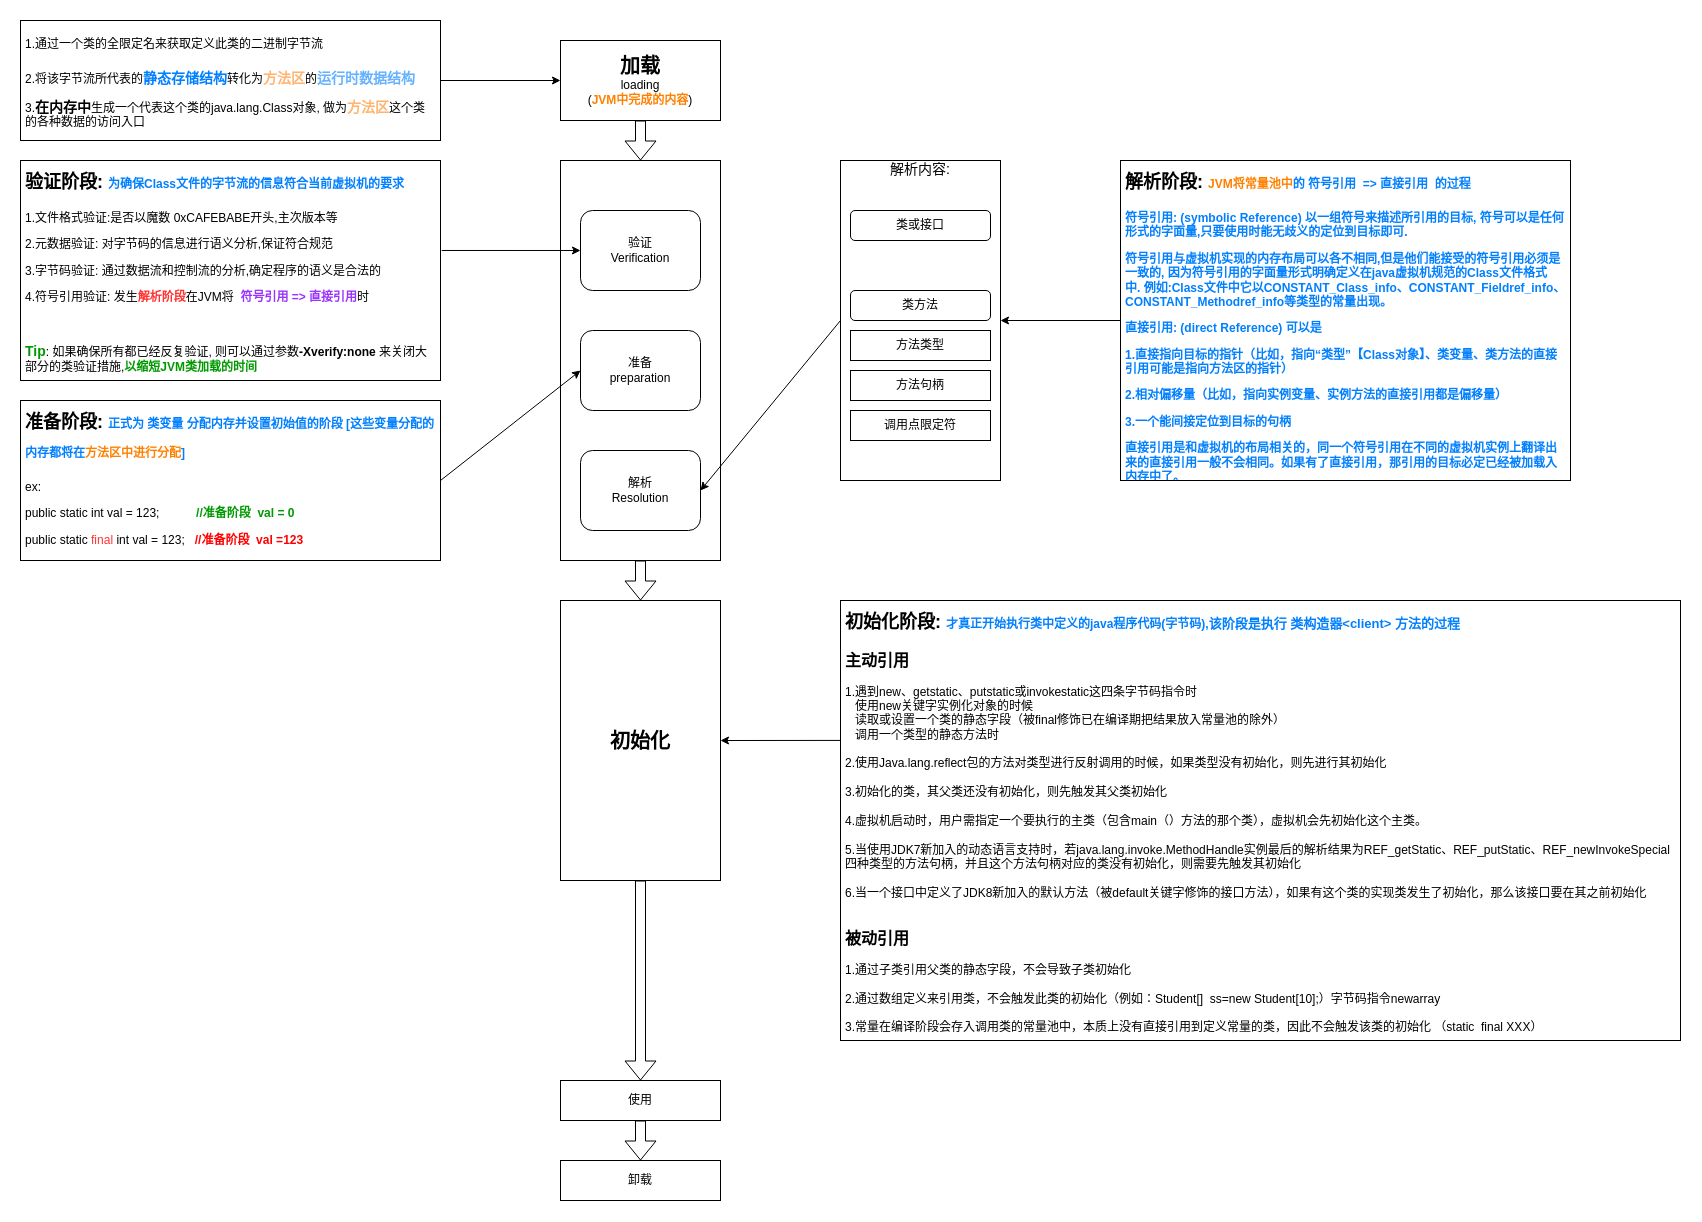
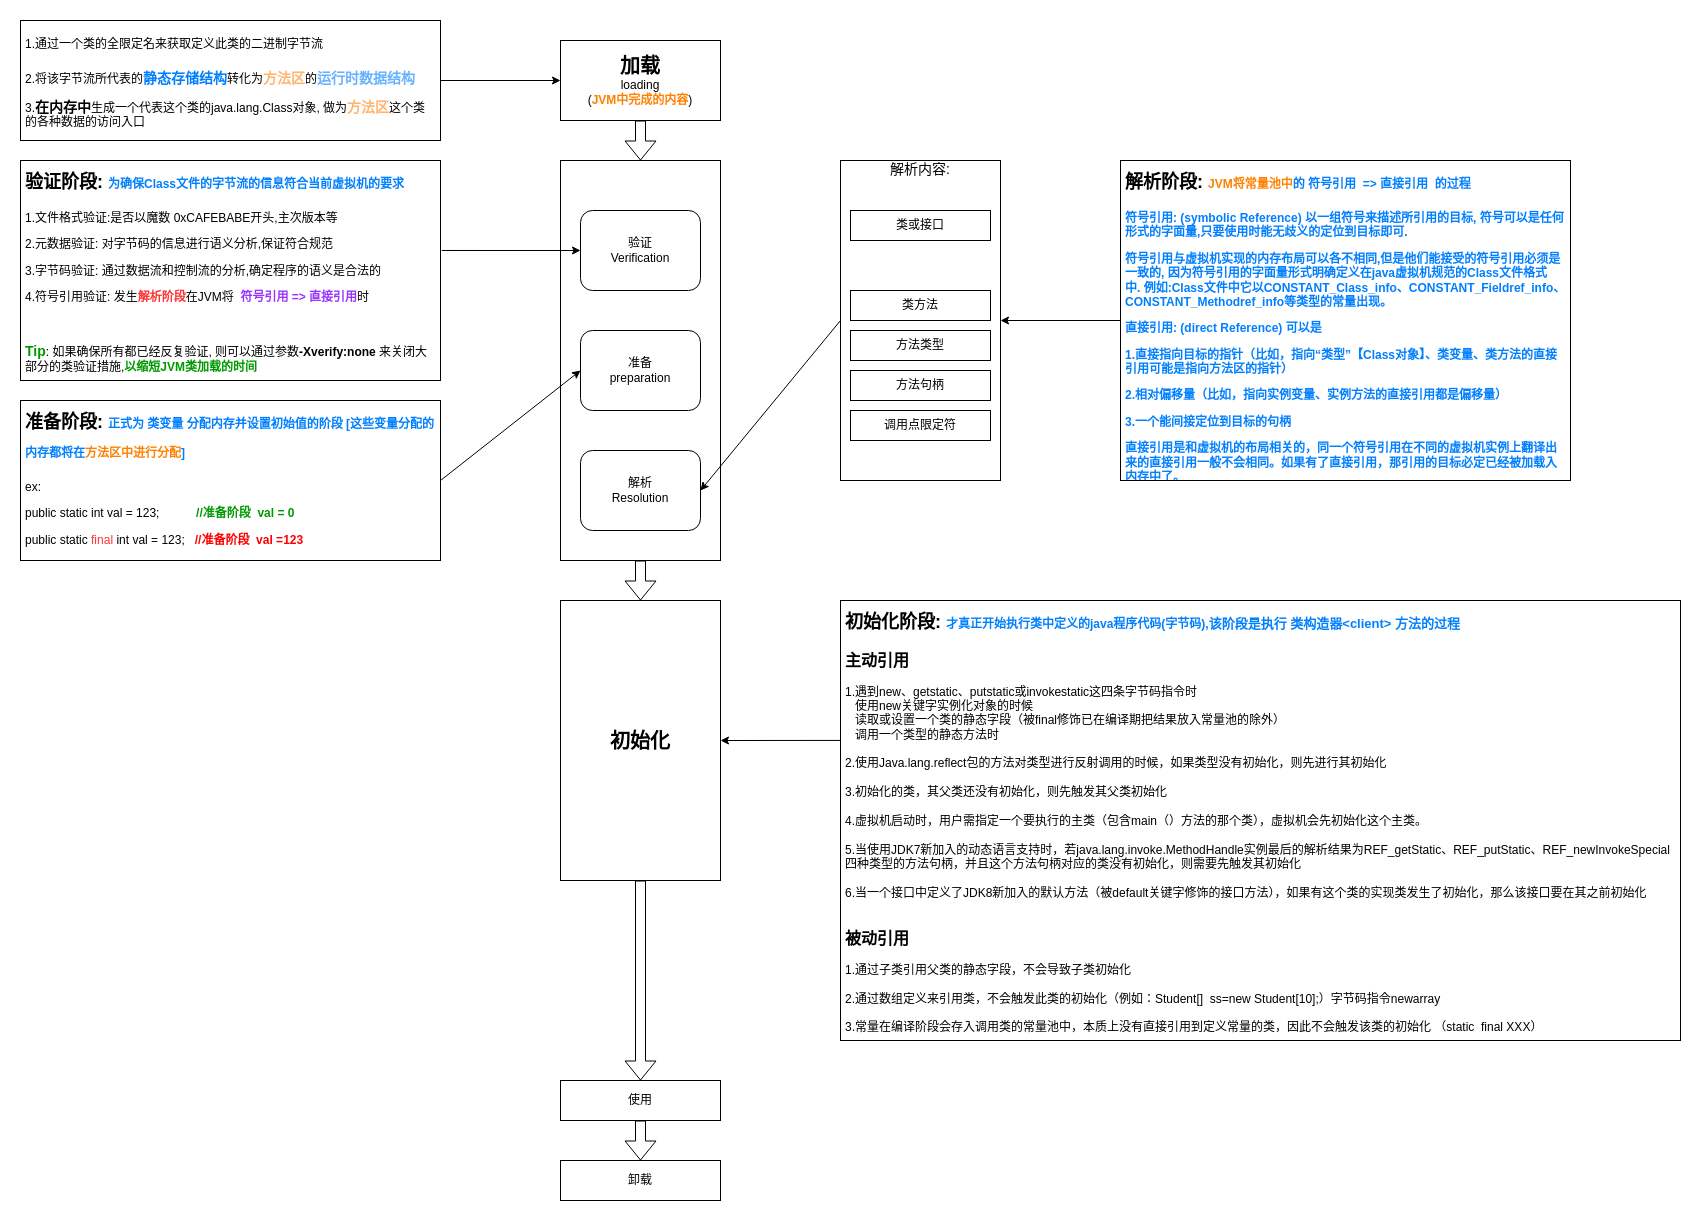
node "类或接口": shape rounded rectangle -> rectangle
node "类方法": shape rounded rectangle -> rectangle
